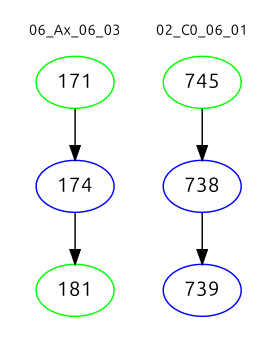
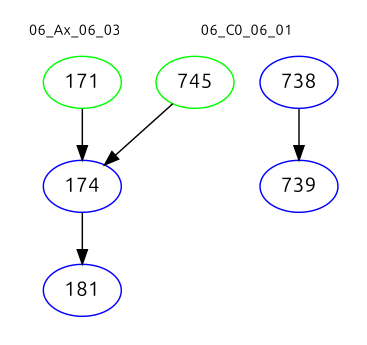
cluster "02_C0_06_01": label "02_C0_06_01" -> "06_C0_06_01"
edge "745" -> "738": now "745" -> "174"
node "181": color green -> blue
